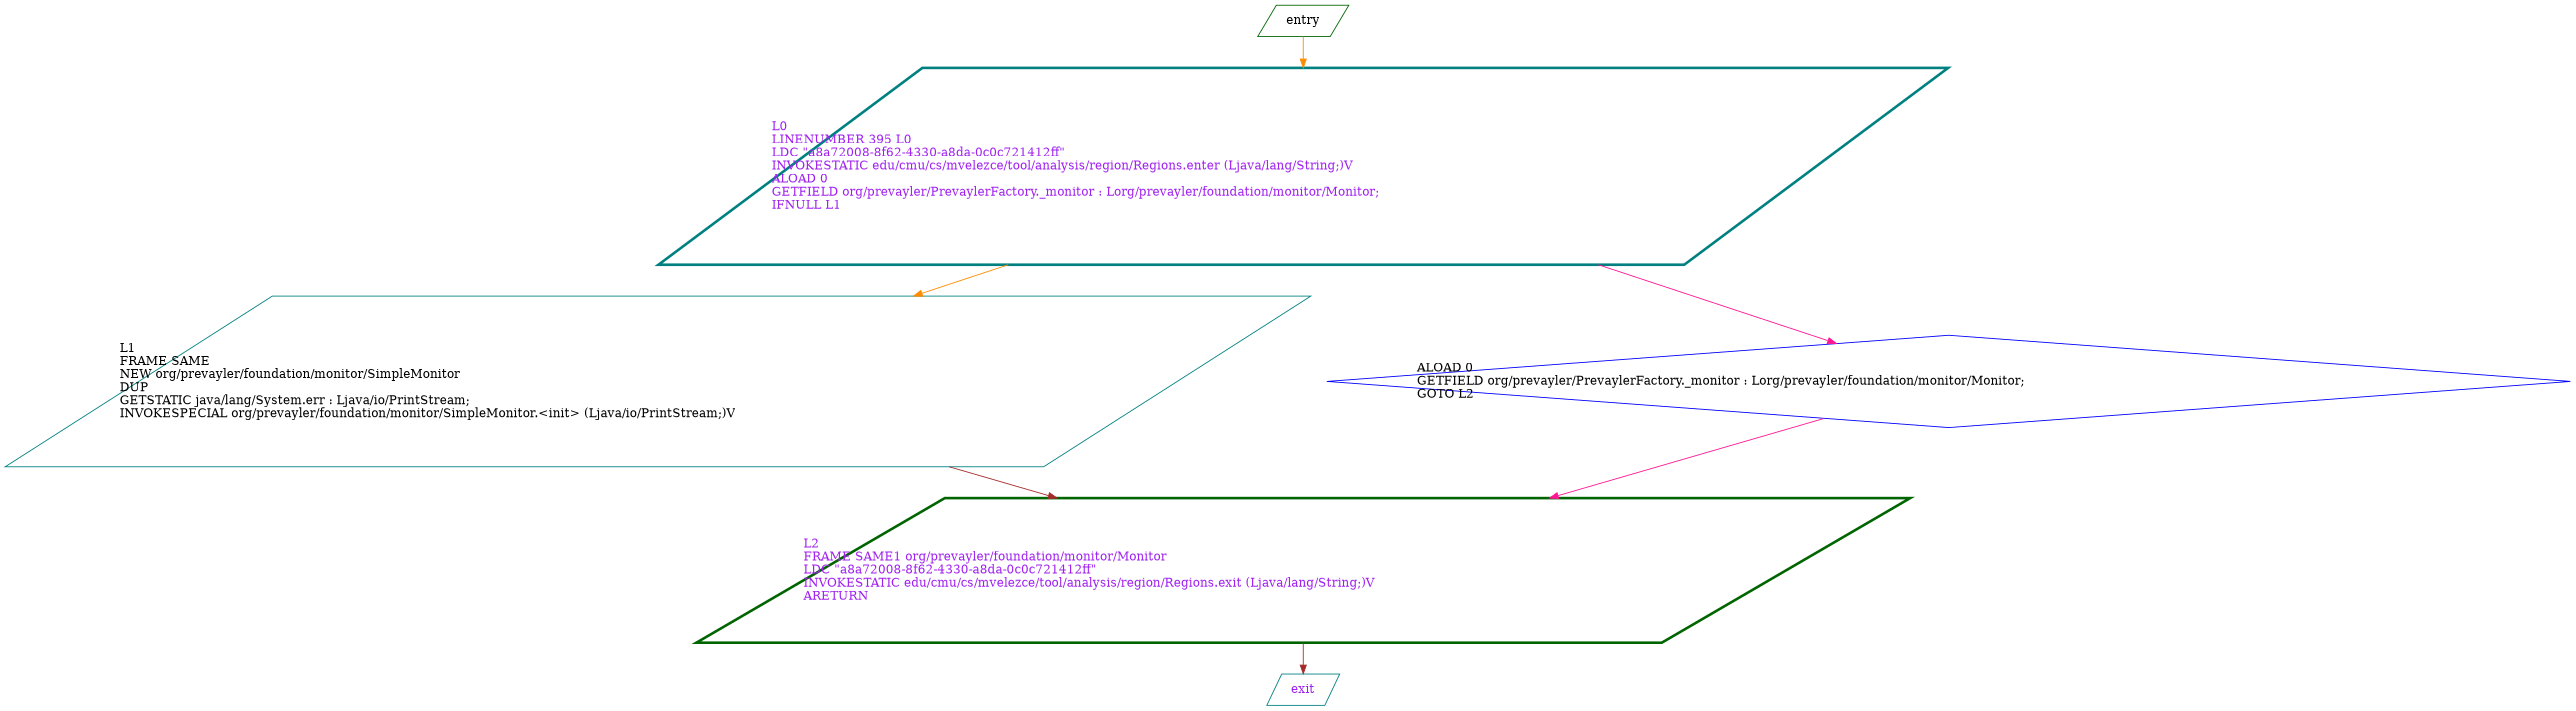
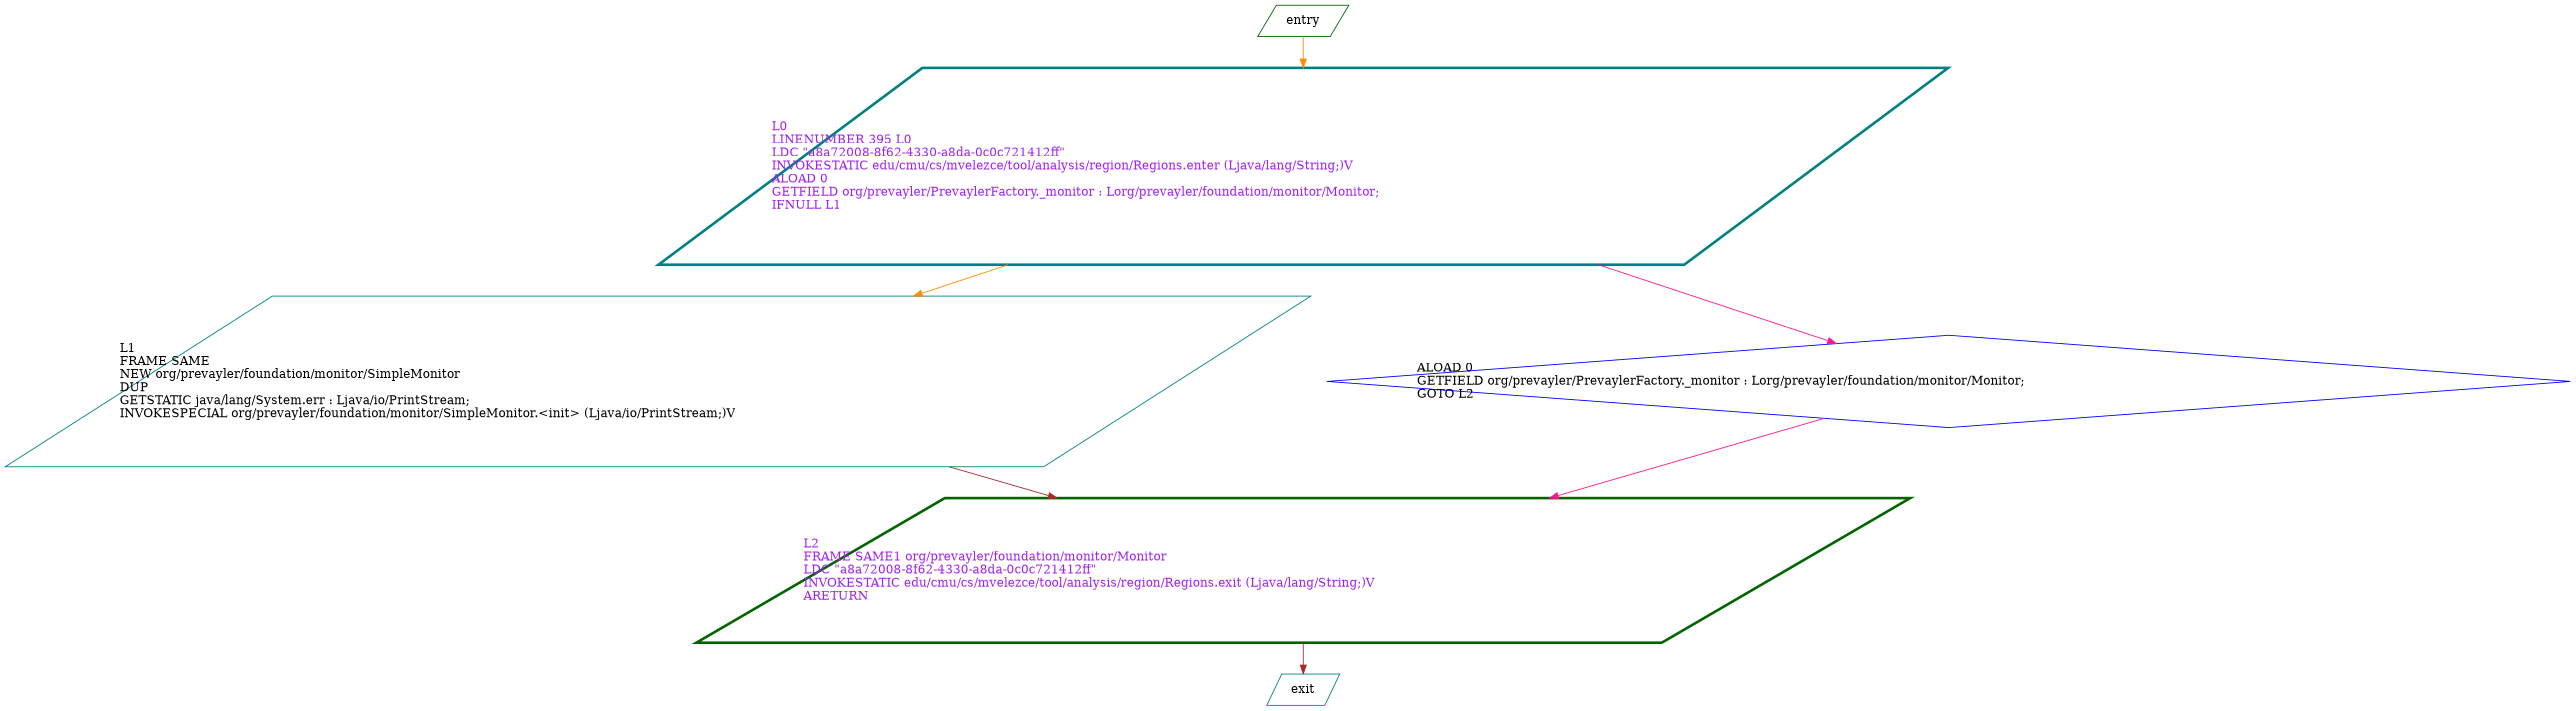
node "exit": fontcolor purple -> black
